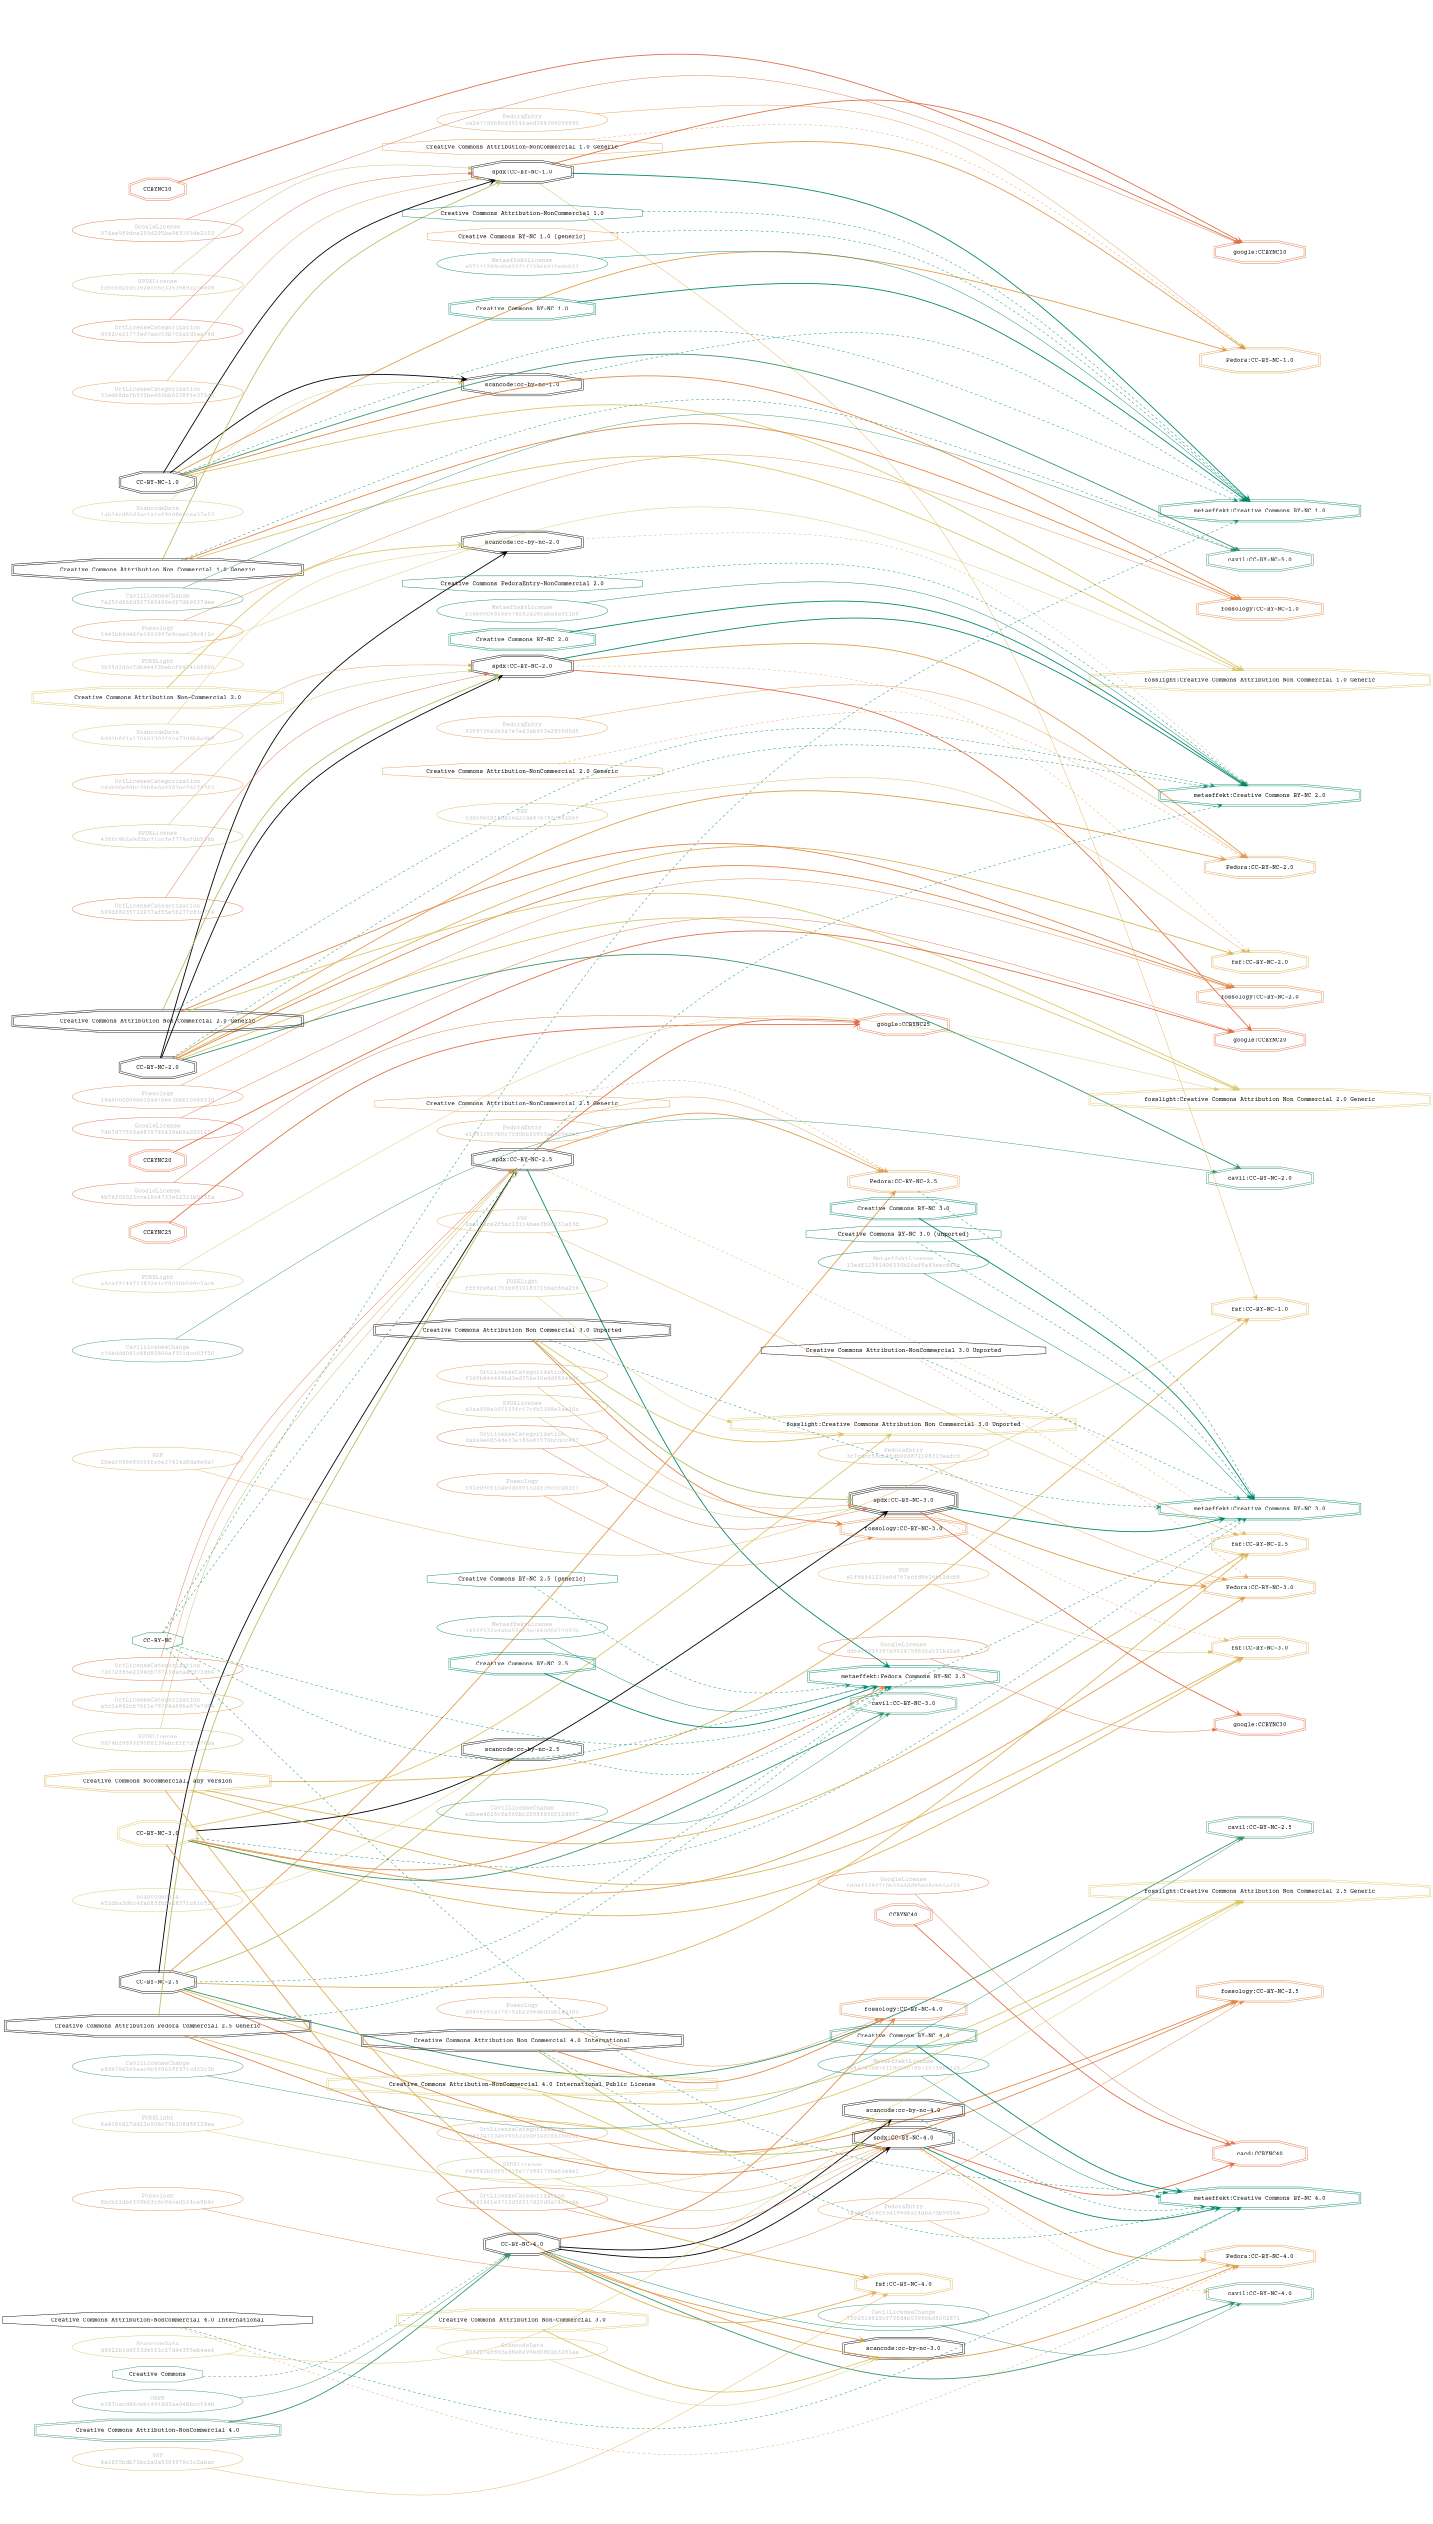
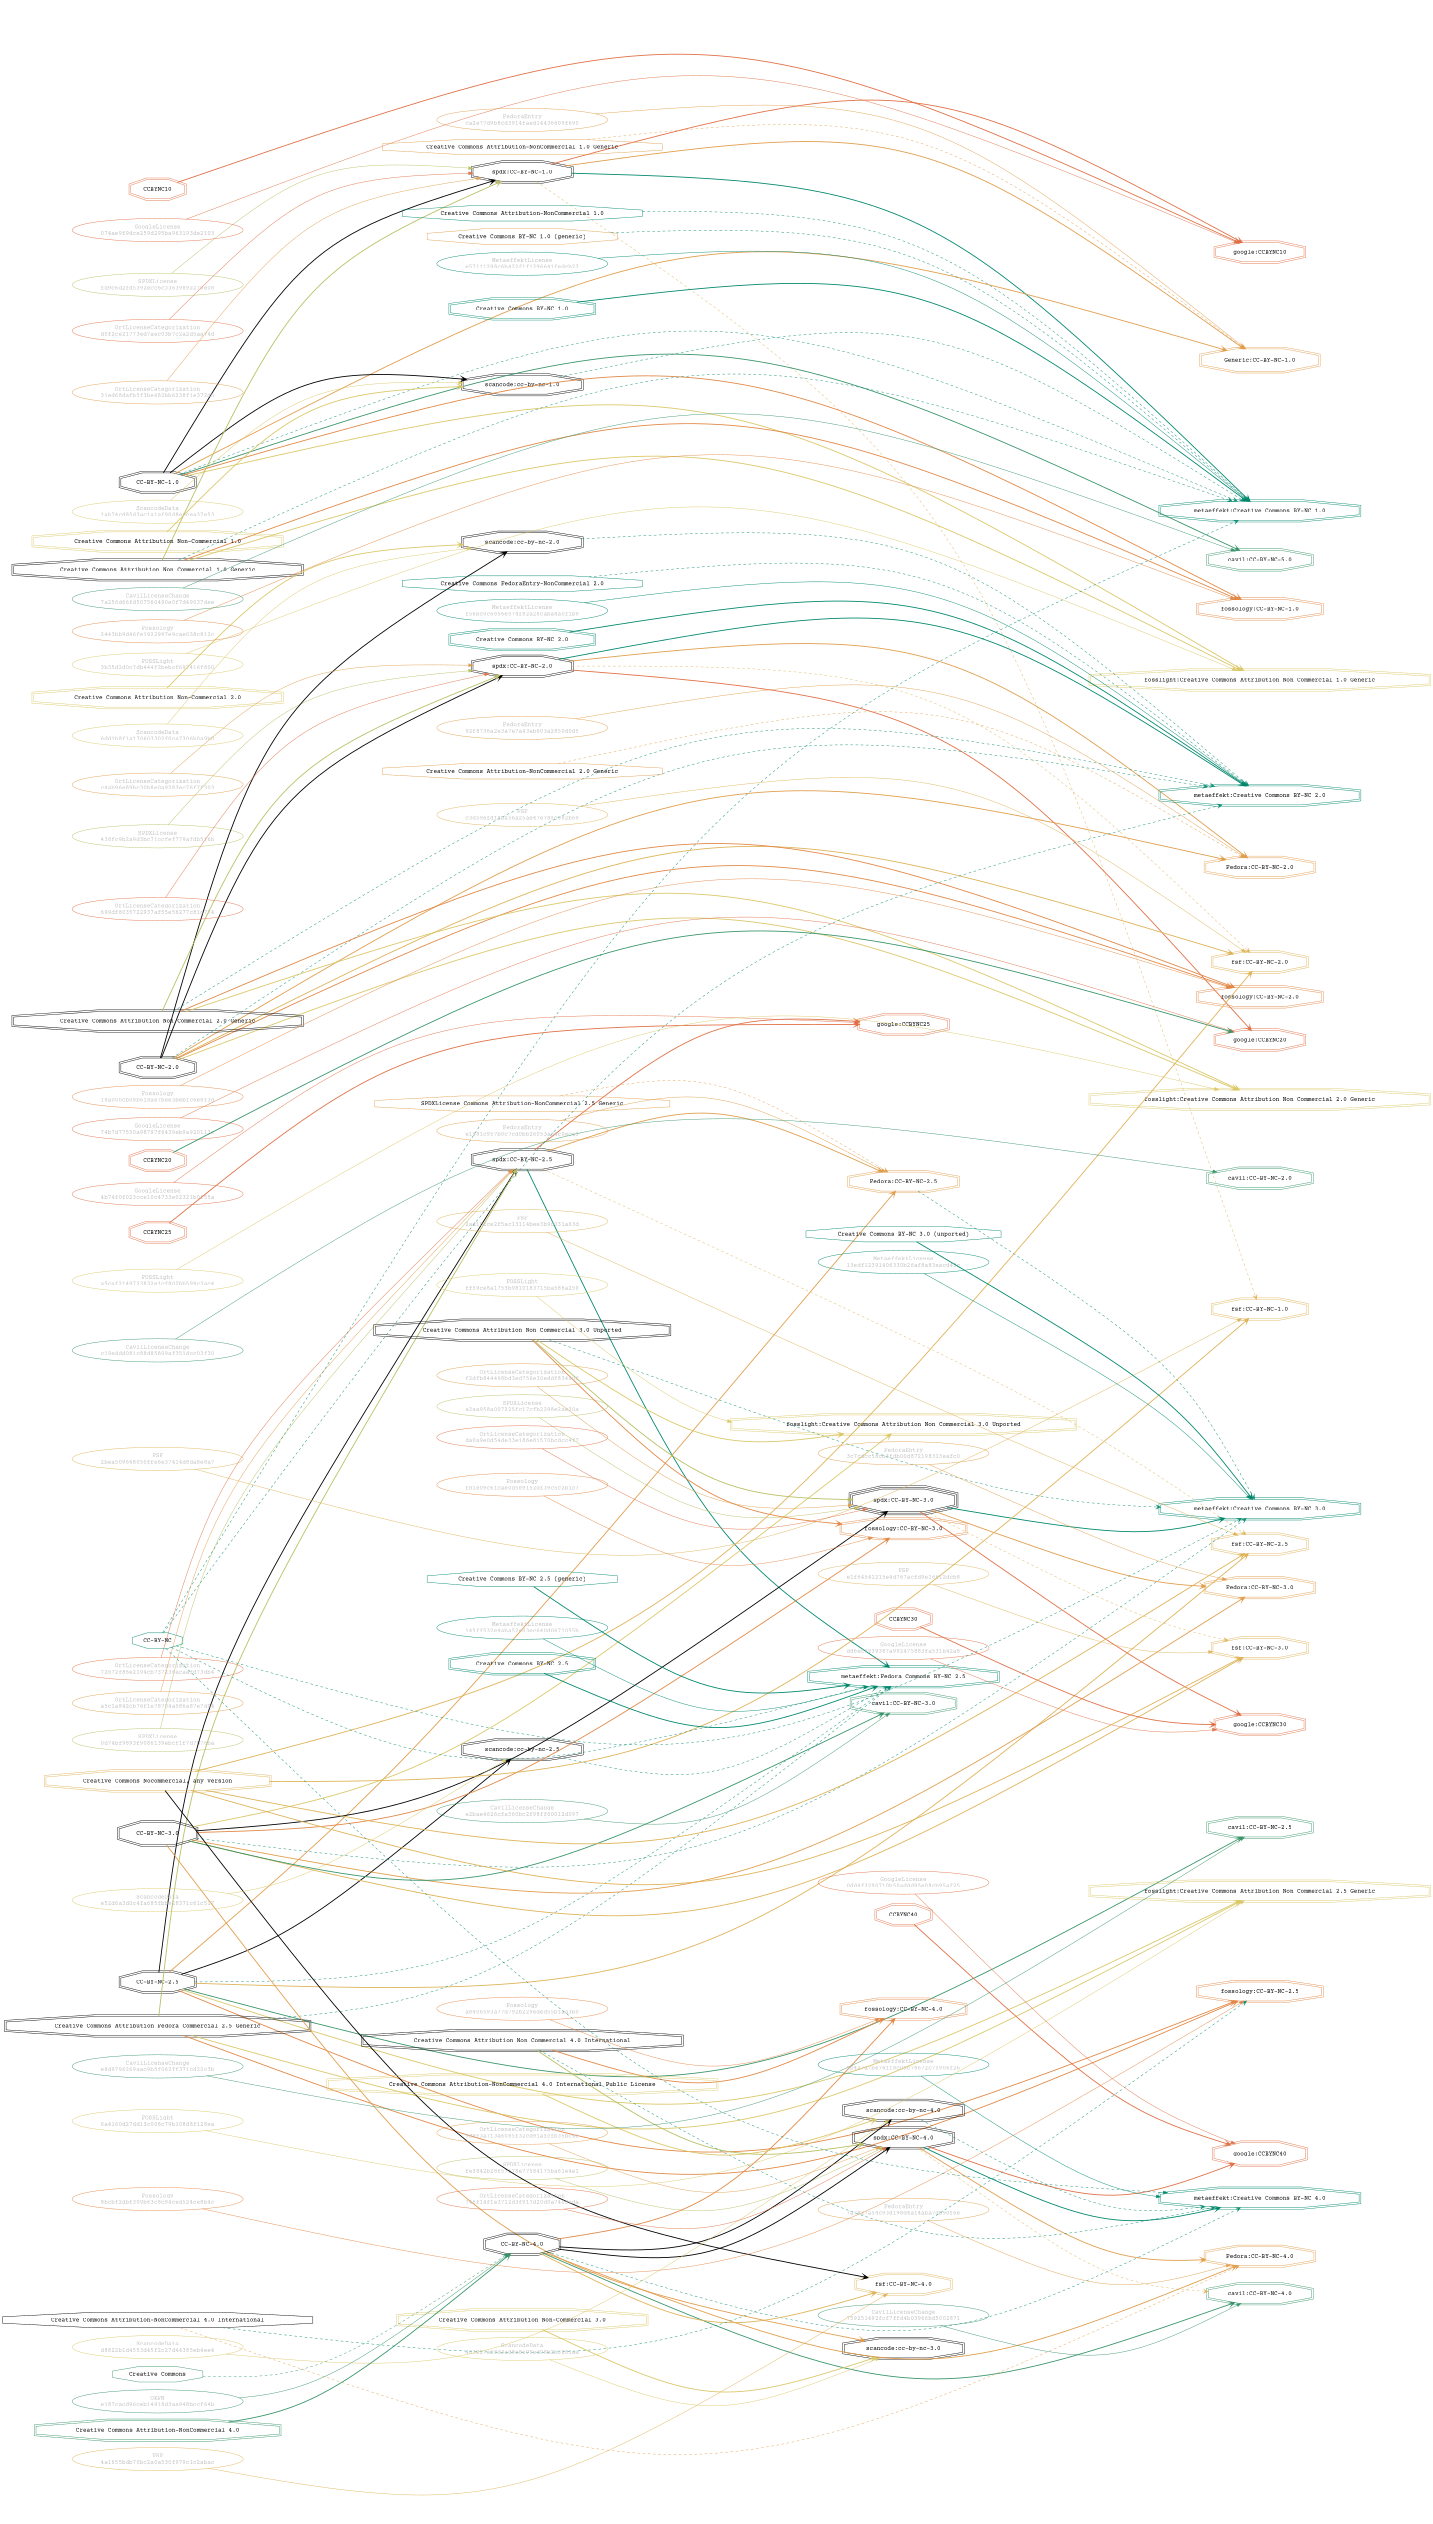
edge "CC-BY-NC-1.0" -> "cavil:CC-BY-NC-5.0": arrowhead normal -> vee
node "Fedora:CC-BY-NC-1.0": label "Fedora:CC-BY-NC-1.0" -> "Generic:CC-BY-NC-1.0"
edge "Creative Commons Attribution Non Commercial 1.0 Generic" -> "cavil:CC-BY-NC-5.0": now "Creative Commons Attribution Non Commercial 1.0 Generic" -> "metaeffekt:Creative Commons BY-NC 1.0"
node "Creative Commons Attribution Non-Commercial 1.0": added
edge "scancode:cc-by-nc-2.0" -> "metaeffekt:Creative Commons BY-NC 2.0": color #b8bf62 -> #00876c
edge "spdx:CC-BY-NC-1.0" -> "fsf:CC-BY-NC-1.0": style solid -> dashed
edge "CCBYNC20" -> "google:CCBYNC20": color #e06f45 -> #379469
edge "CC-BY-NC-2.0" -> "cavil:CC-BY-NC-2.0": removed
node "Creative Commons Attribution-NonCommercial 2.5 Generic": label "Creative Commons Attribution-NonCommercial 2.5 Generic" -> "SPDXLicense Commons Attribution-NonCommercial 2.5 Generic"
node "Creative Commons BY-NC 3.0": removed
node "Creative Commons Attribution-NonCommercial 3.0 Unported": removed
edge "Creative Commons BY-NC 3.0 (unported)" -> "metaeffekt:Creative Commons BY-NC 3.0": style dashed -> bold
edge "Creative Commons Attribution Non Commercial 3.0 Unported" -> "spdx:CC-BY-NC-3.0": arrowhead vee -> normal
edge "Creative Commons Nocommercial, any version" -> "fsf:CC-BY-NC-2.0": added
node "CCBYNC30": added
edge "Creative Commons BY-NC 2.5 (generic)" -> "metaeffekt:Fedora Commons BY-NC 2.5": style dashed -> bold
node "CC-BY-NC-3.0": color #dac767 -> black
edge "CC-BY-NC-3.0" -> "metaeffekt:Fedora Commons BY-NC 2.5": now "CC-BY-NC-3.0" -> "fossology:CC-BY-NC-3.0"
edge "CC-BY-NC-2.5" -> "scancode:cc-by-nc-2.5": color #b8bf62 -> black
node "Creative Commons BY-NC 4.0": removed
edge "Creative Commons Nocommercial, any version" -> "fsf:CC-BY-NC-4.0": color #deb256 -> black
node "cacd:CCBYNC40": label "cacd:CCBYNC40" -> "google:CCBYNC40"
edge "CC-BY-NC-4.0" -> "metaeffekt:Creative Commons BY-NC 4.0": style solid -> dashed
edge "Creative Commons Attribution-NonCommercial 4.0 International" -> "metaeffekt:Creative Commons BY-NC 4.0": now "Creative Commons Attribution-NonCommercial 4.0 International" -> "fossology:CC-BY-NC-2.5"
